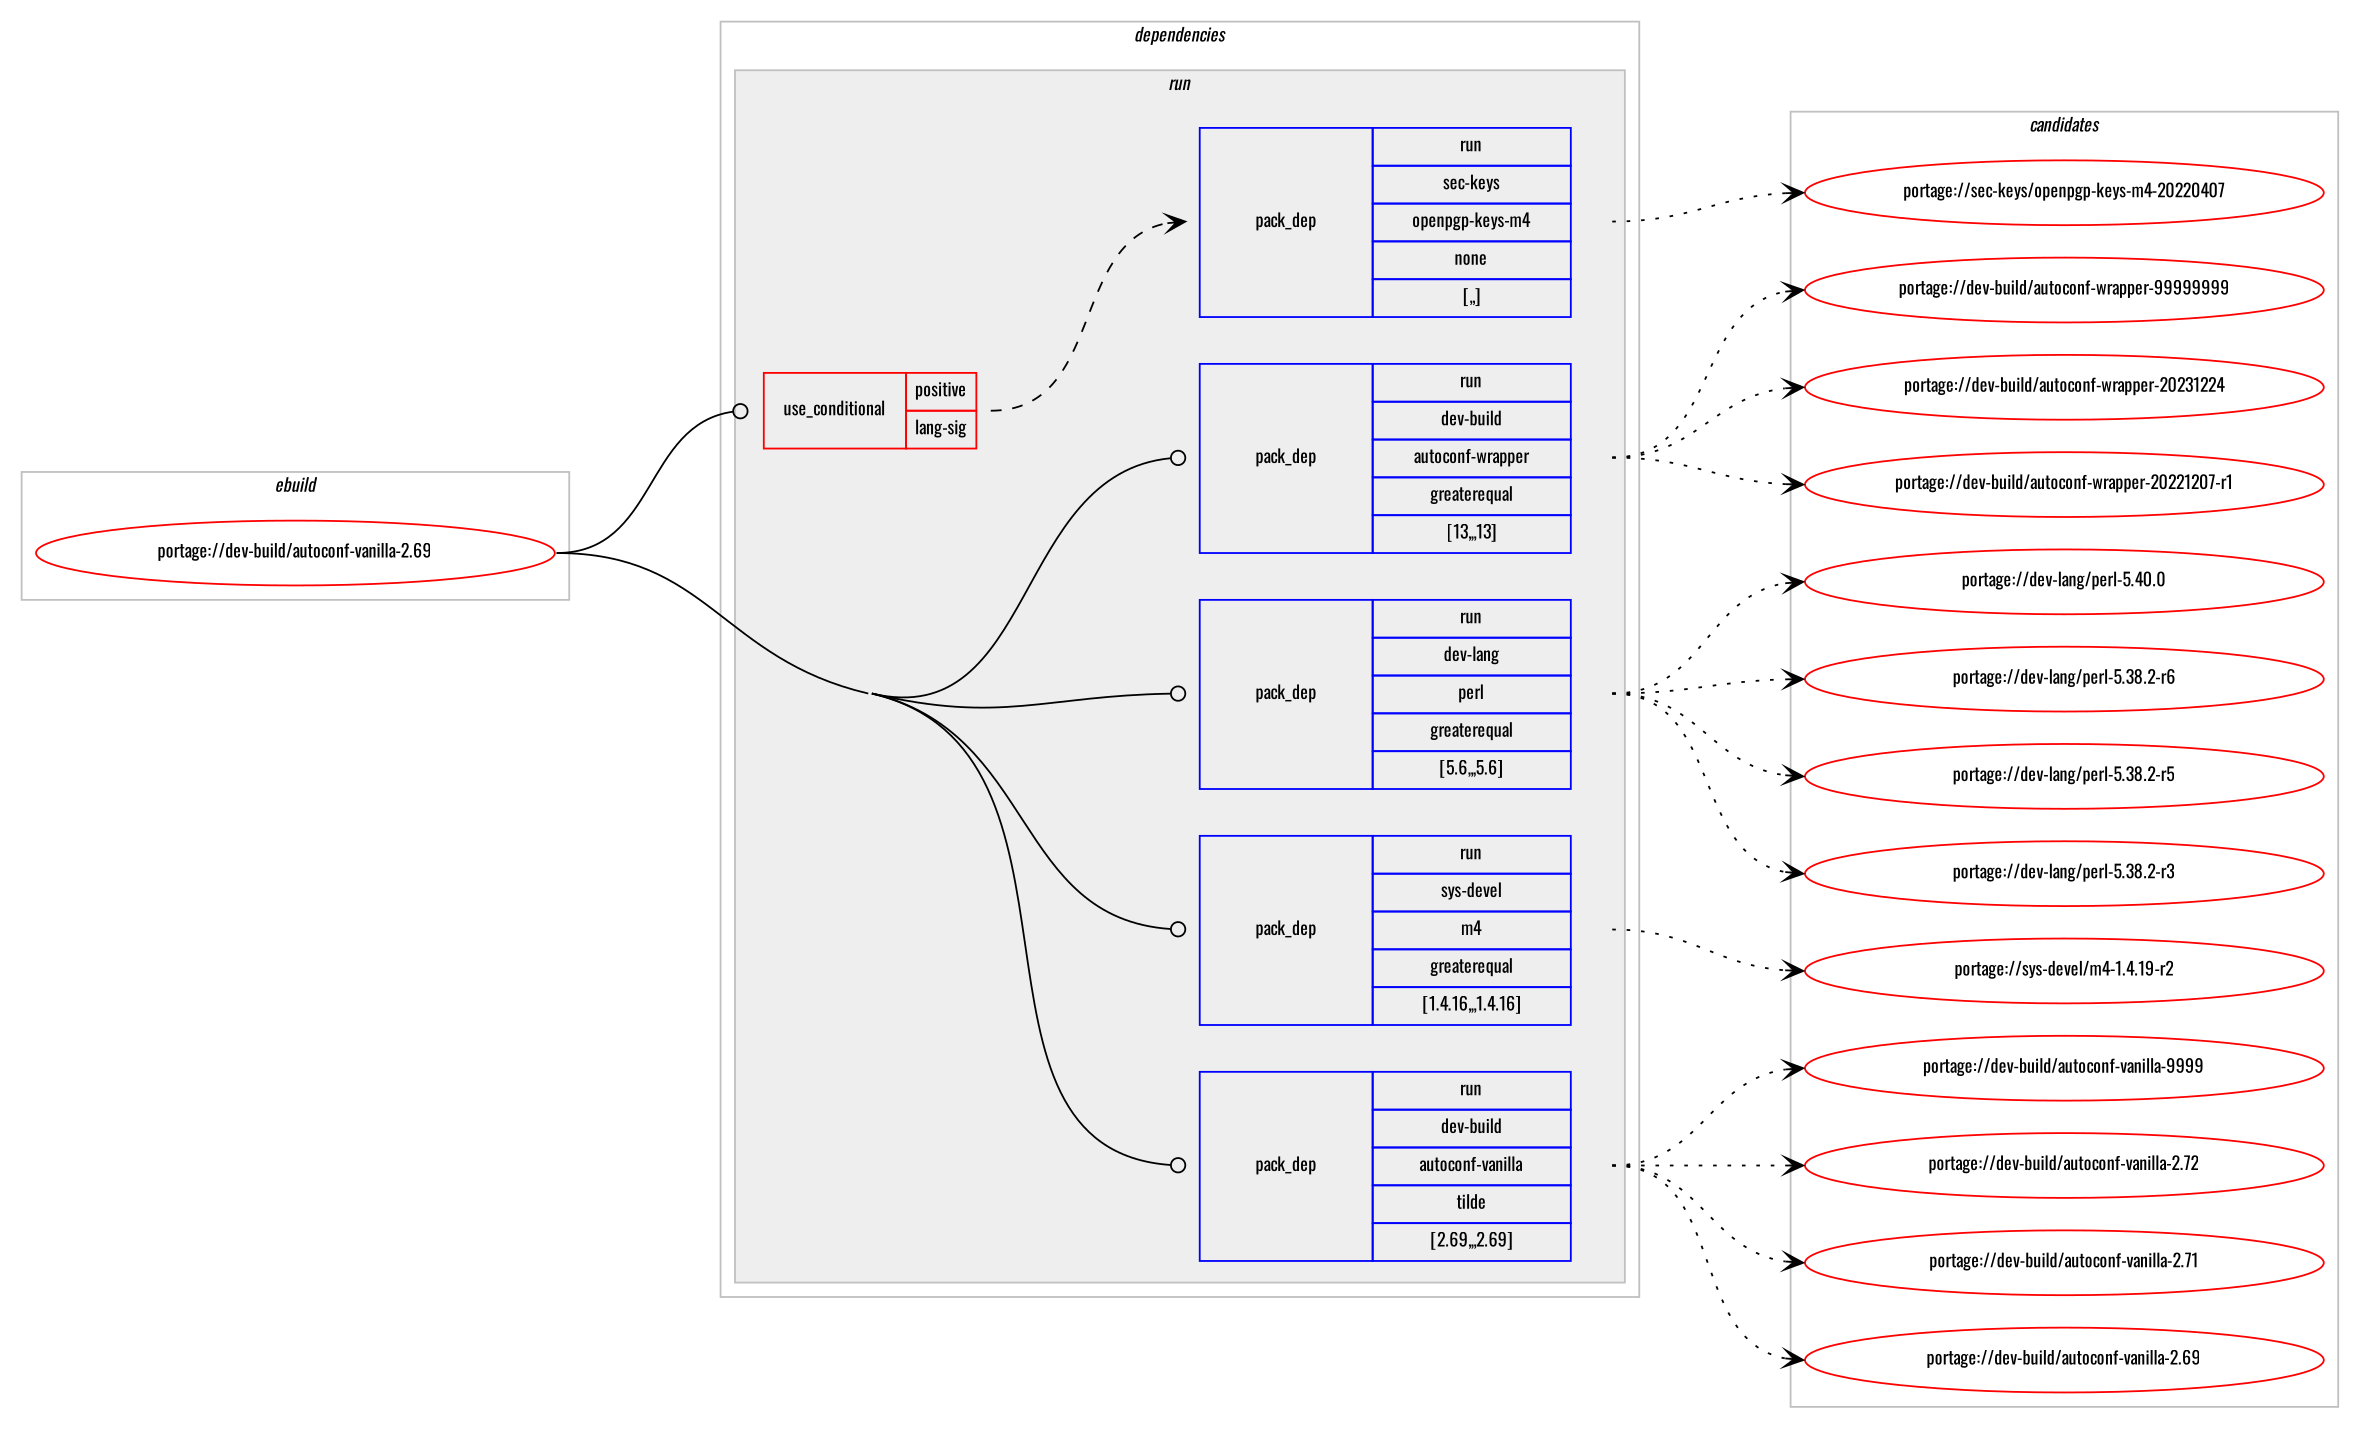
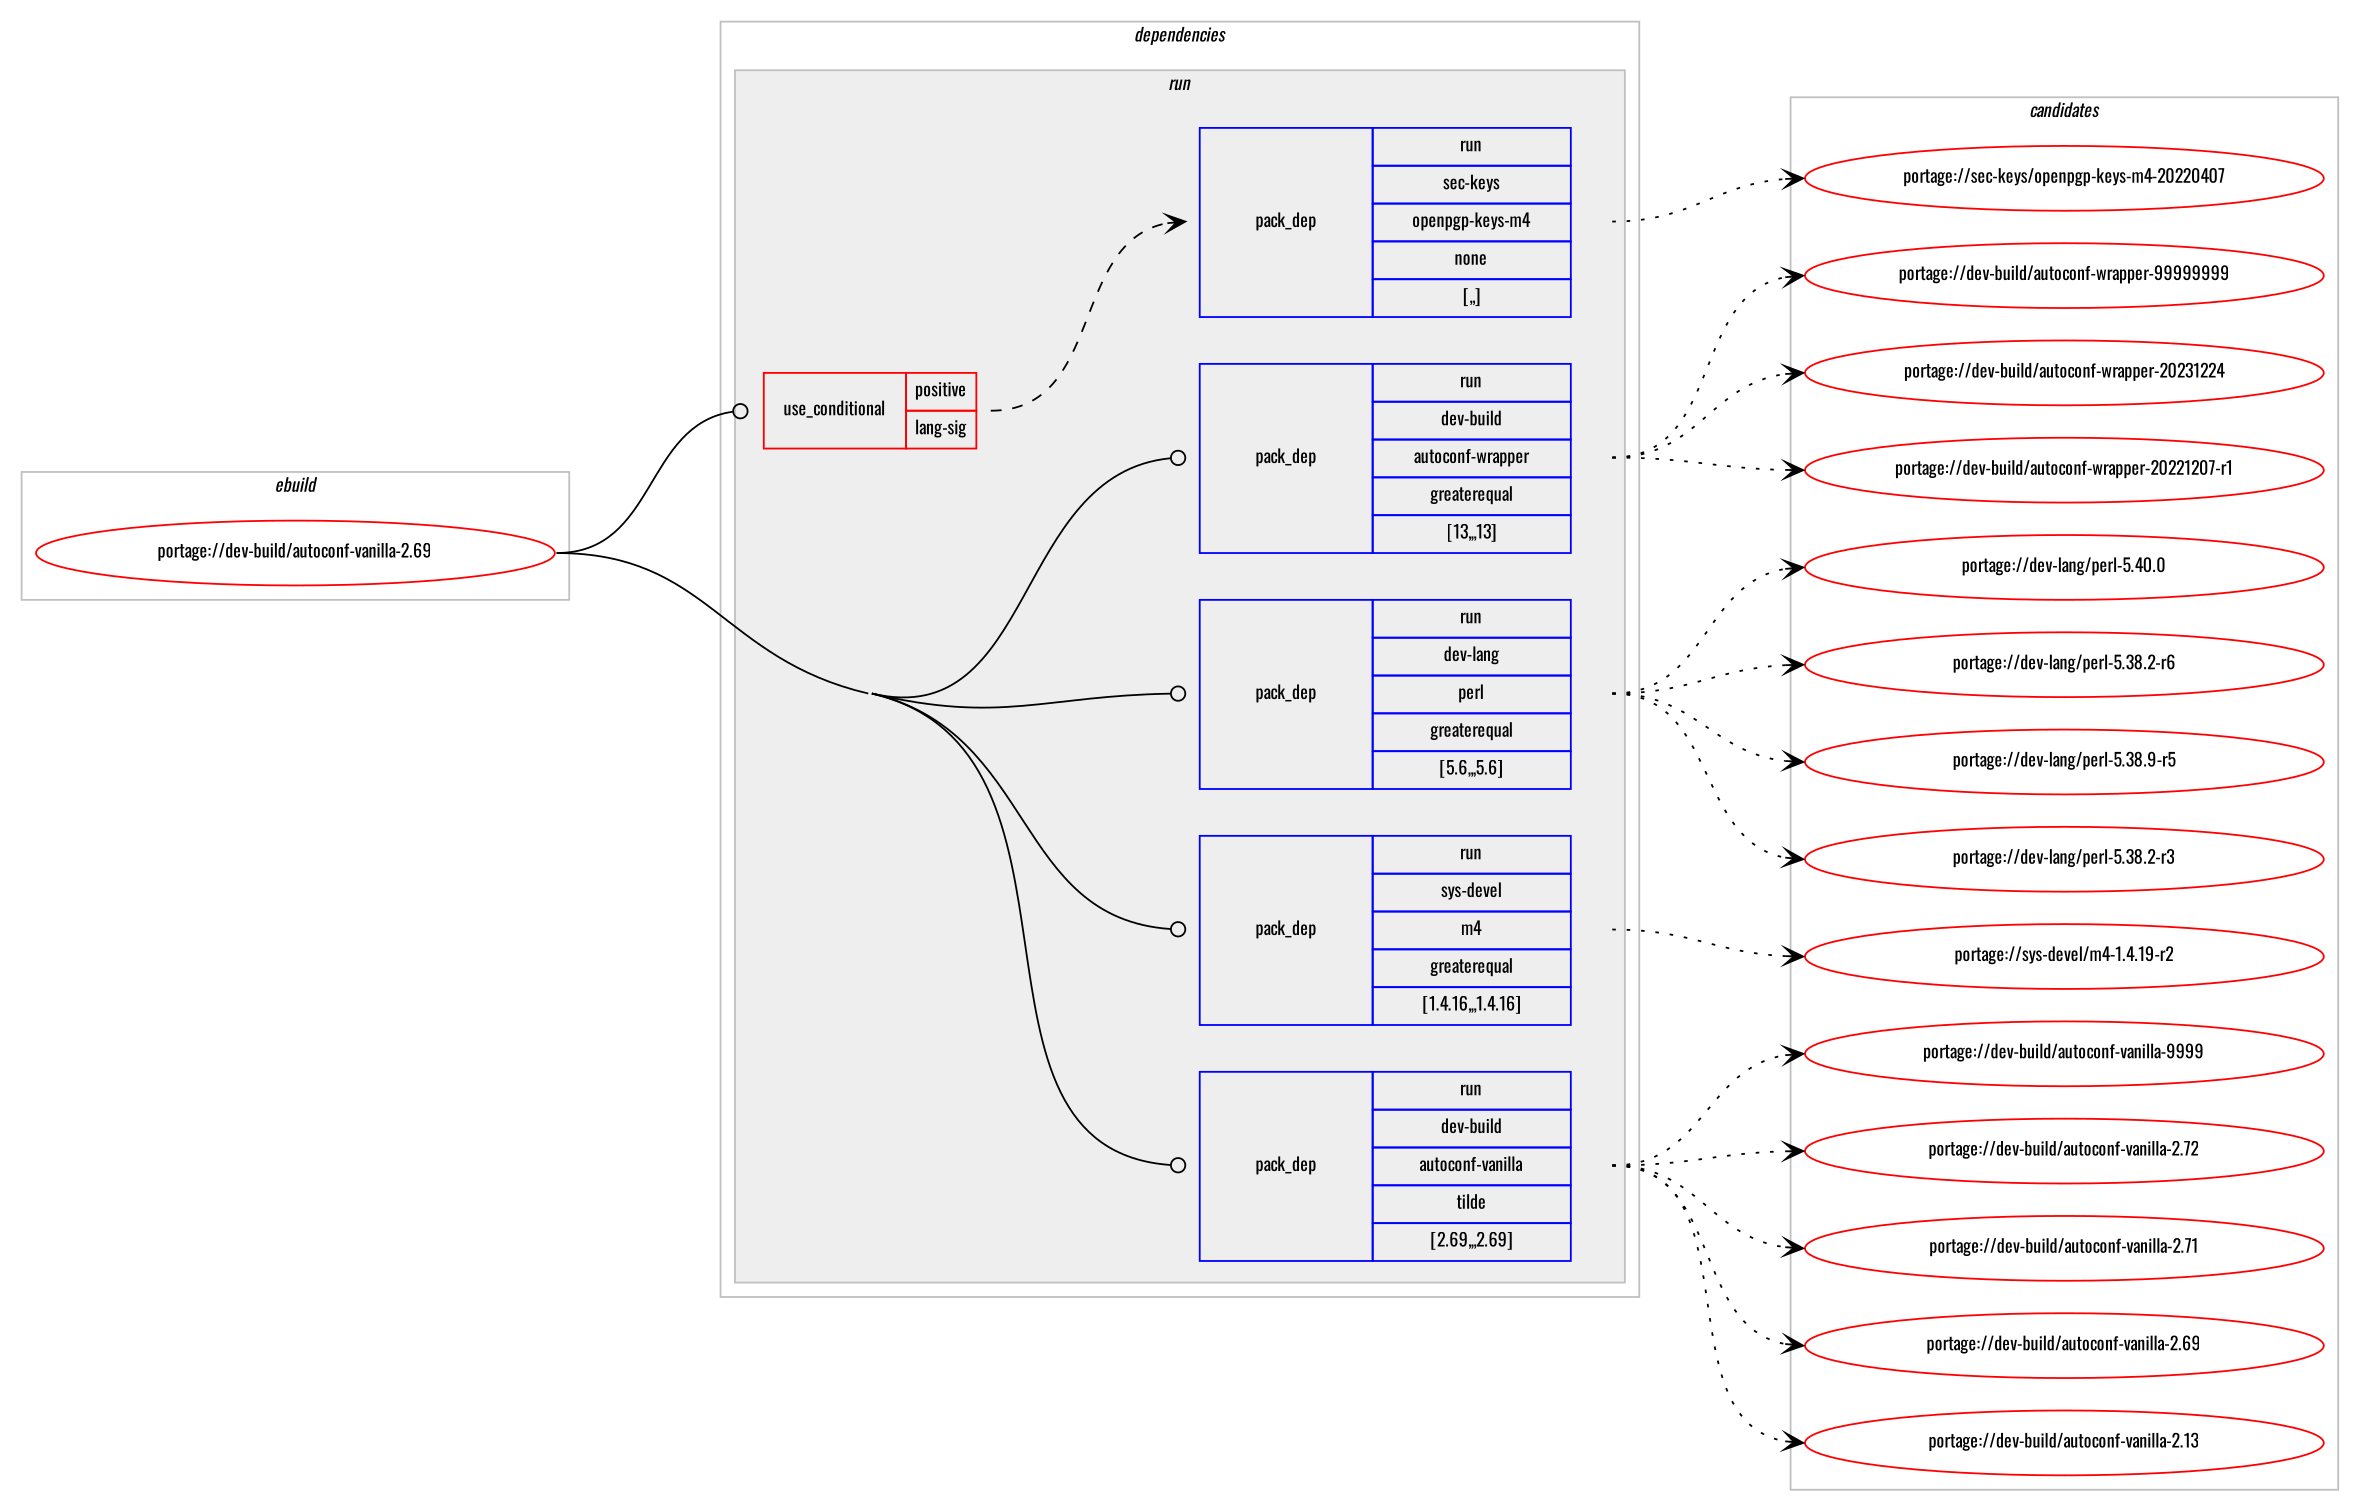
node "portage://dev-lang/perl-5.38.2-r5": label "portage://dev-lang/perl-5.38.2-r5" -> "portage://dev-lang/perl-5.38.9-r5"
node "portage://dev-build/autoconf-vanilla-2.13": added
